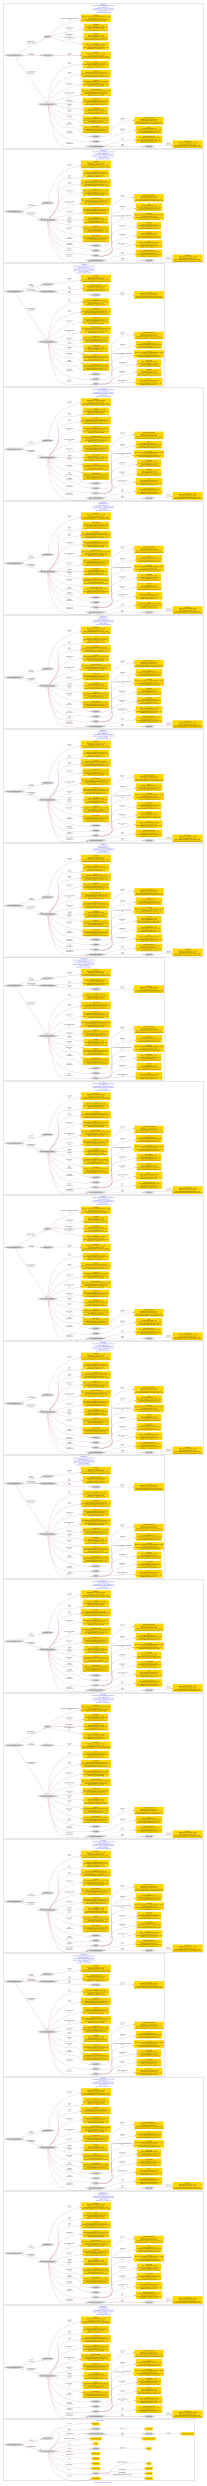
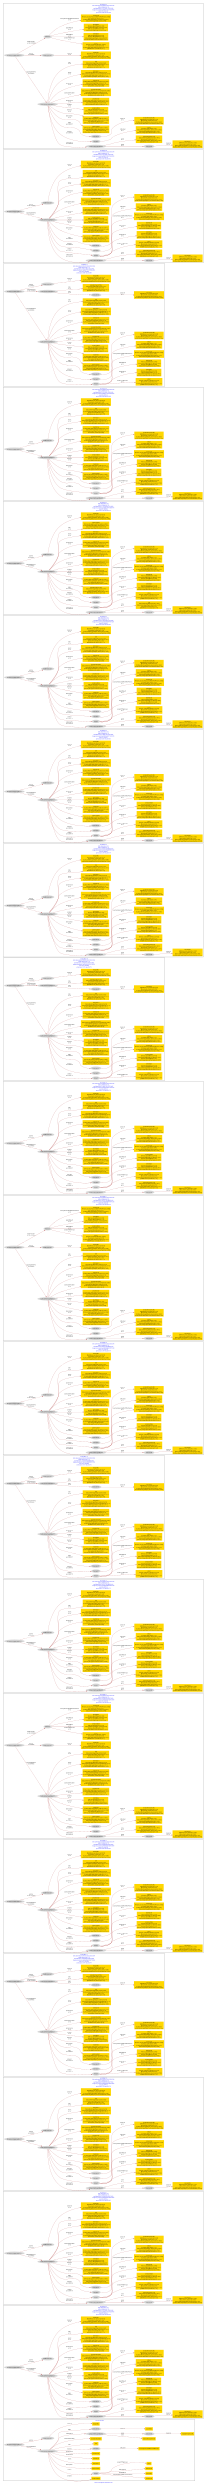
node "values": label "values" -> "countryAssociatedWithThePerson"
